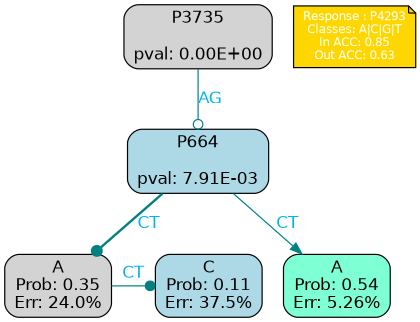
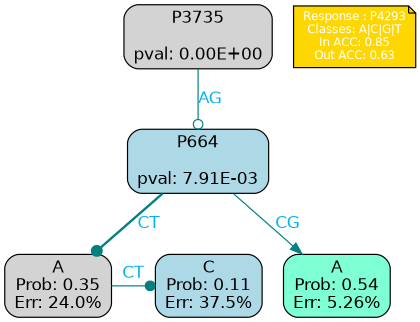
edge "P664 pval: 7.91E-03" -> "A Prob: 0.54 Err: 5.26%": label "CT" -> "CG"
